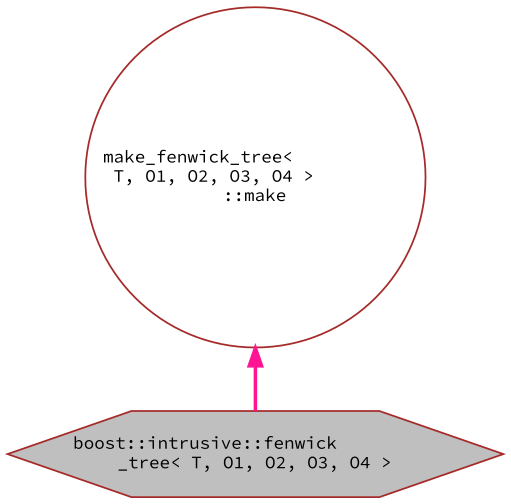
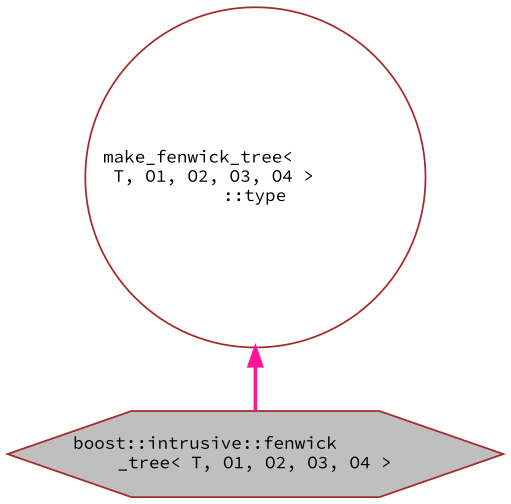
node "make_fenwick_tree< T, O1, O2, O3, O4 > ::make": label "make_fenwick_tree< T, O1, O2, O3, O4 > ::make" -> "make_fenwick_tree< T, O1, O2, O3, O4 > ::type"
